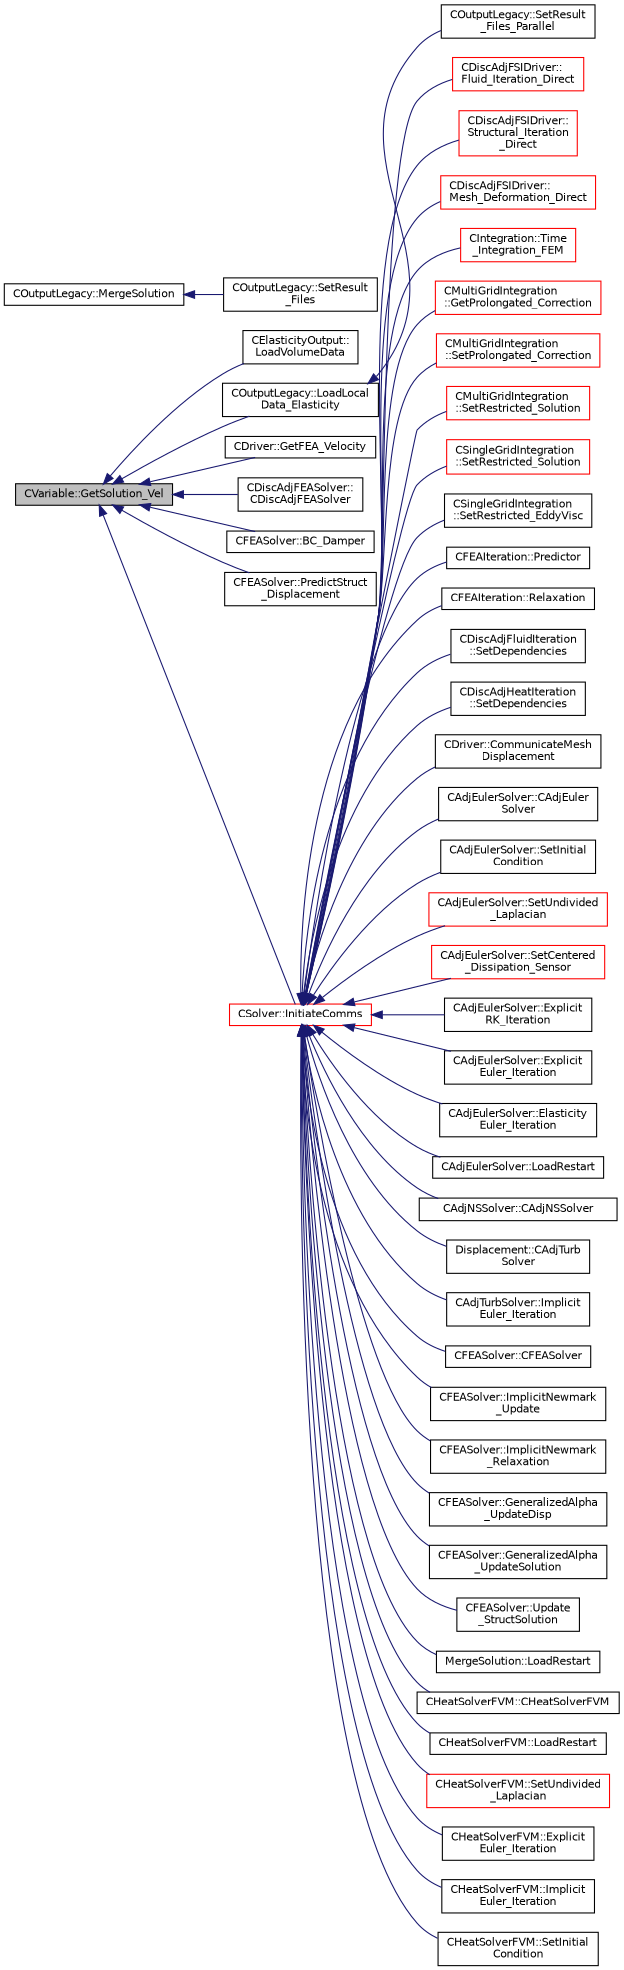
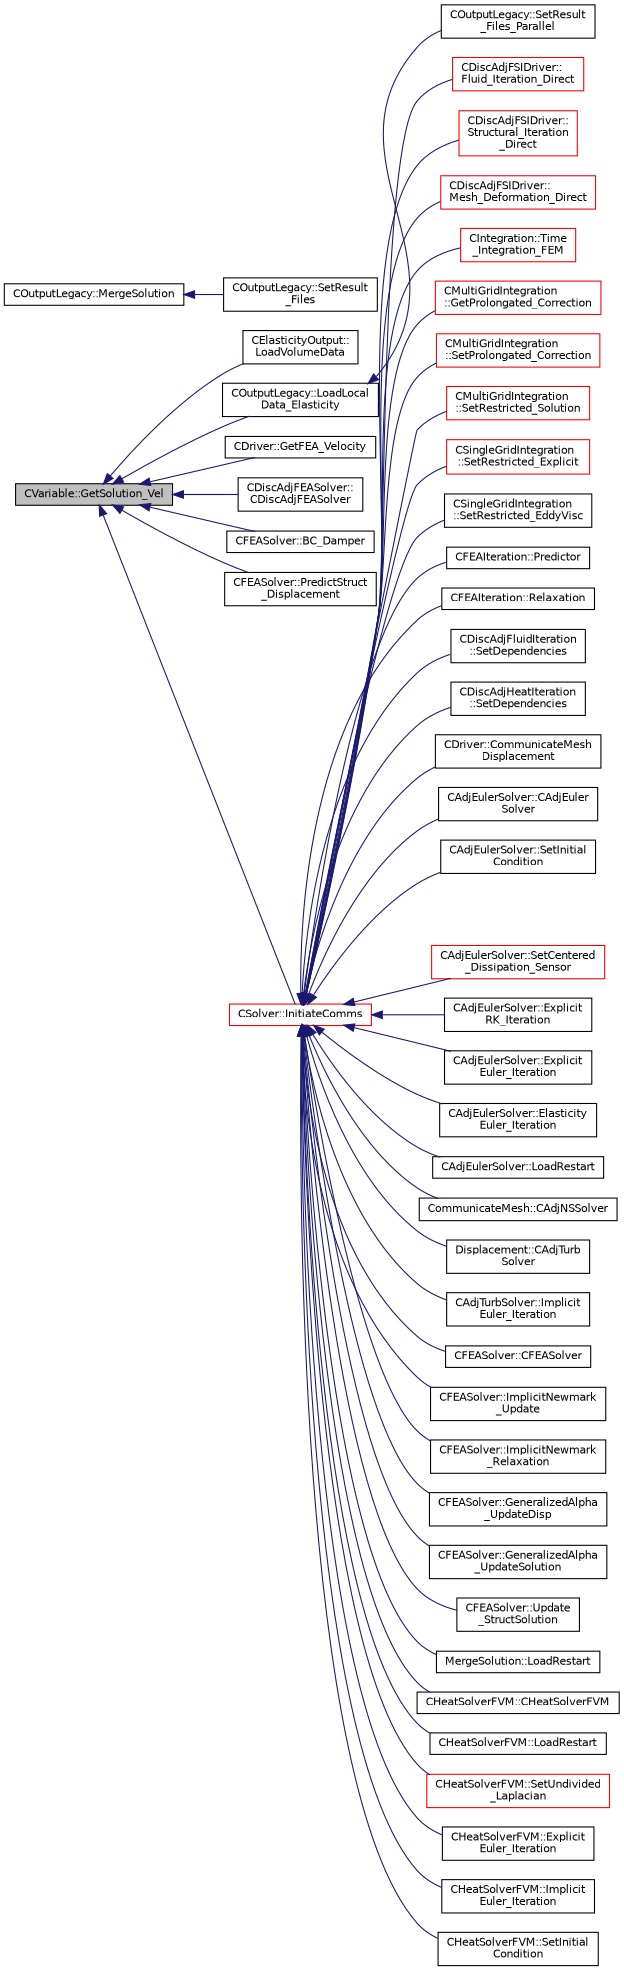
node "CSingleGridIntegration ::SetRestricted_Solution": label "CSingleGridIntegration ::SetRestricted_Solution" -> "CSingleGridIntegration ::SetRestricted_Explicit"
node "CAdjEulerSolver::SetUndivided _Laplacian": removed
node "CAdjNSSolver::CAdjNSSolver": label "CAdjNSSolver::CAdjNSSolver" -> "CommunicateMesh::CAdjNSSolver"
